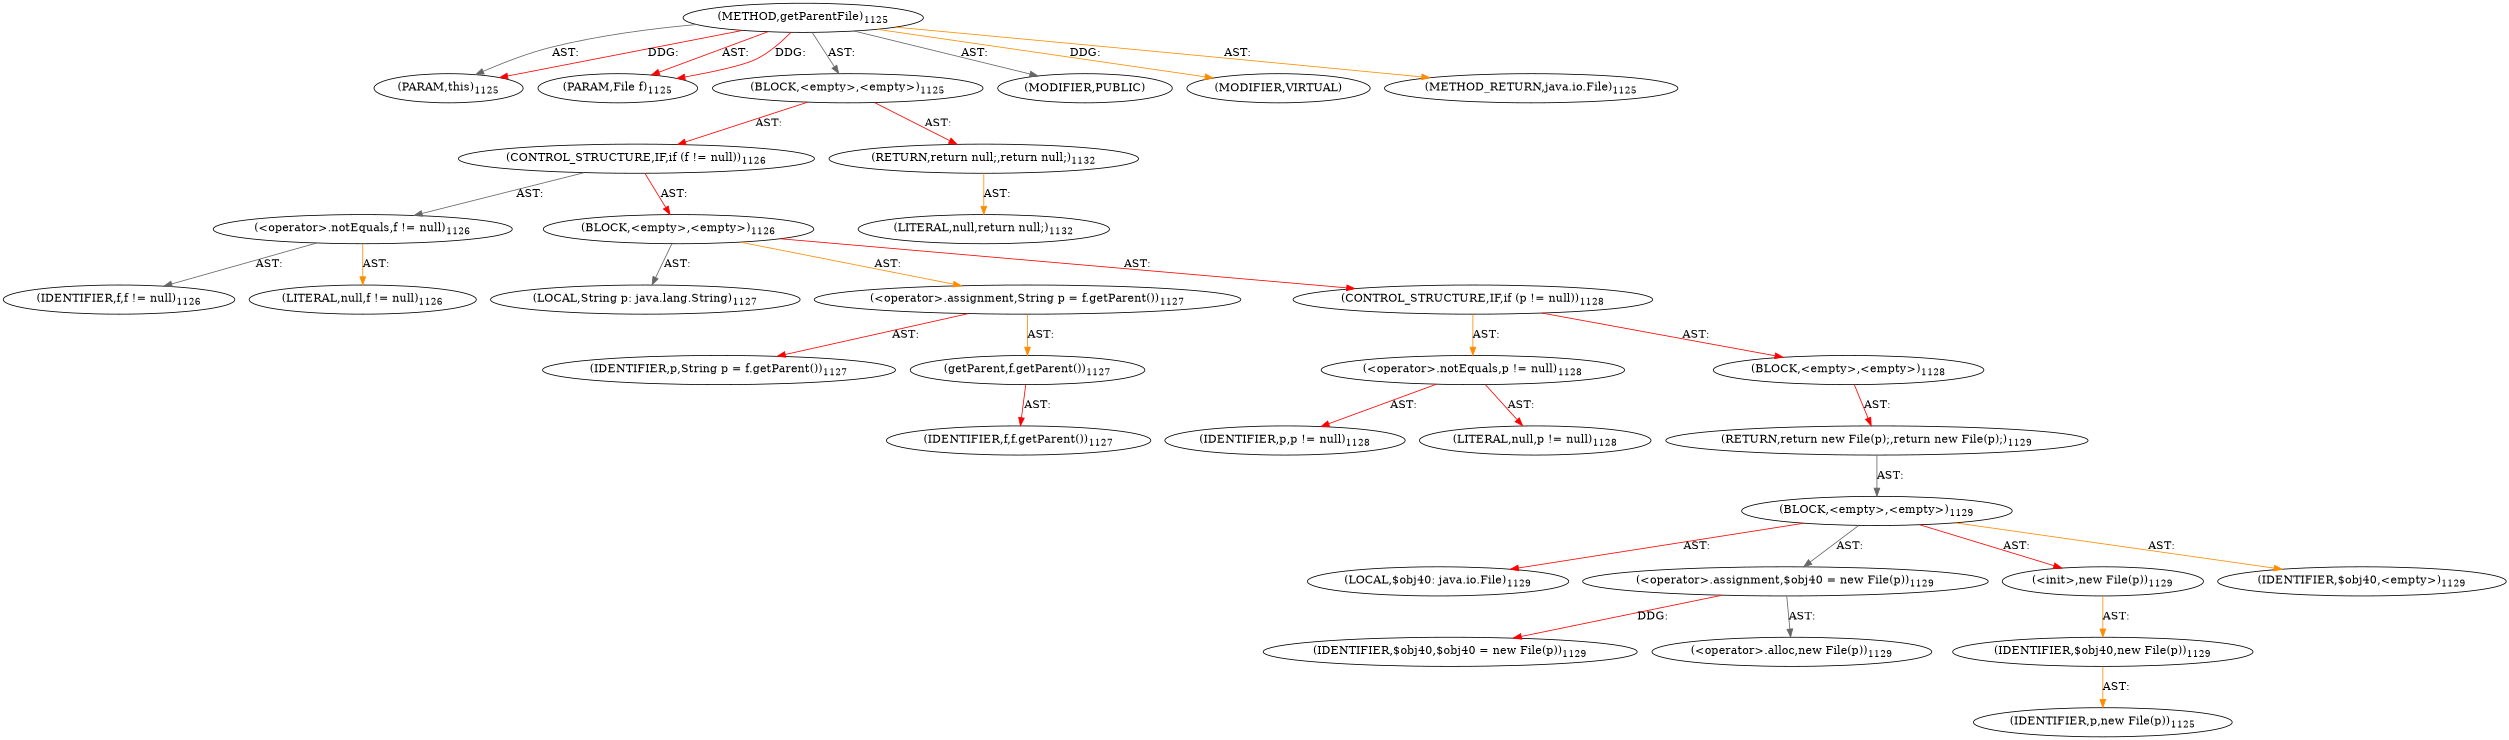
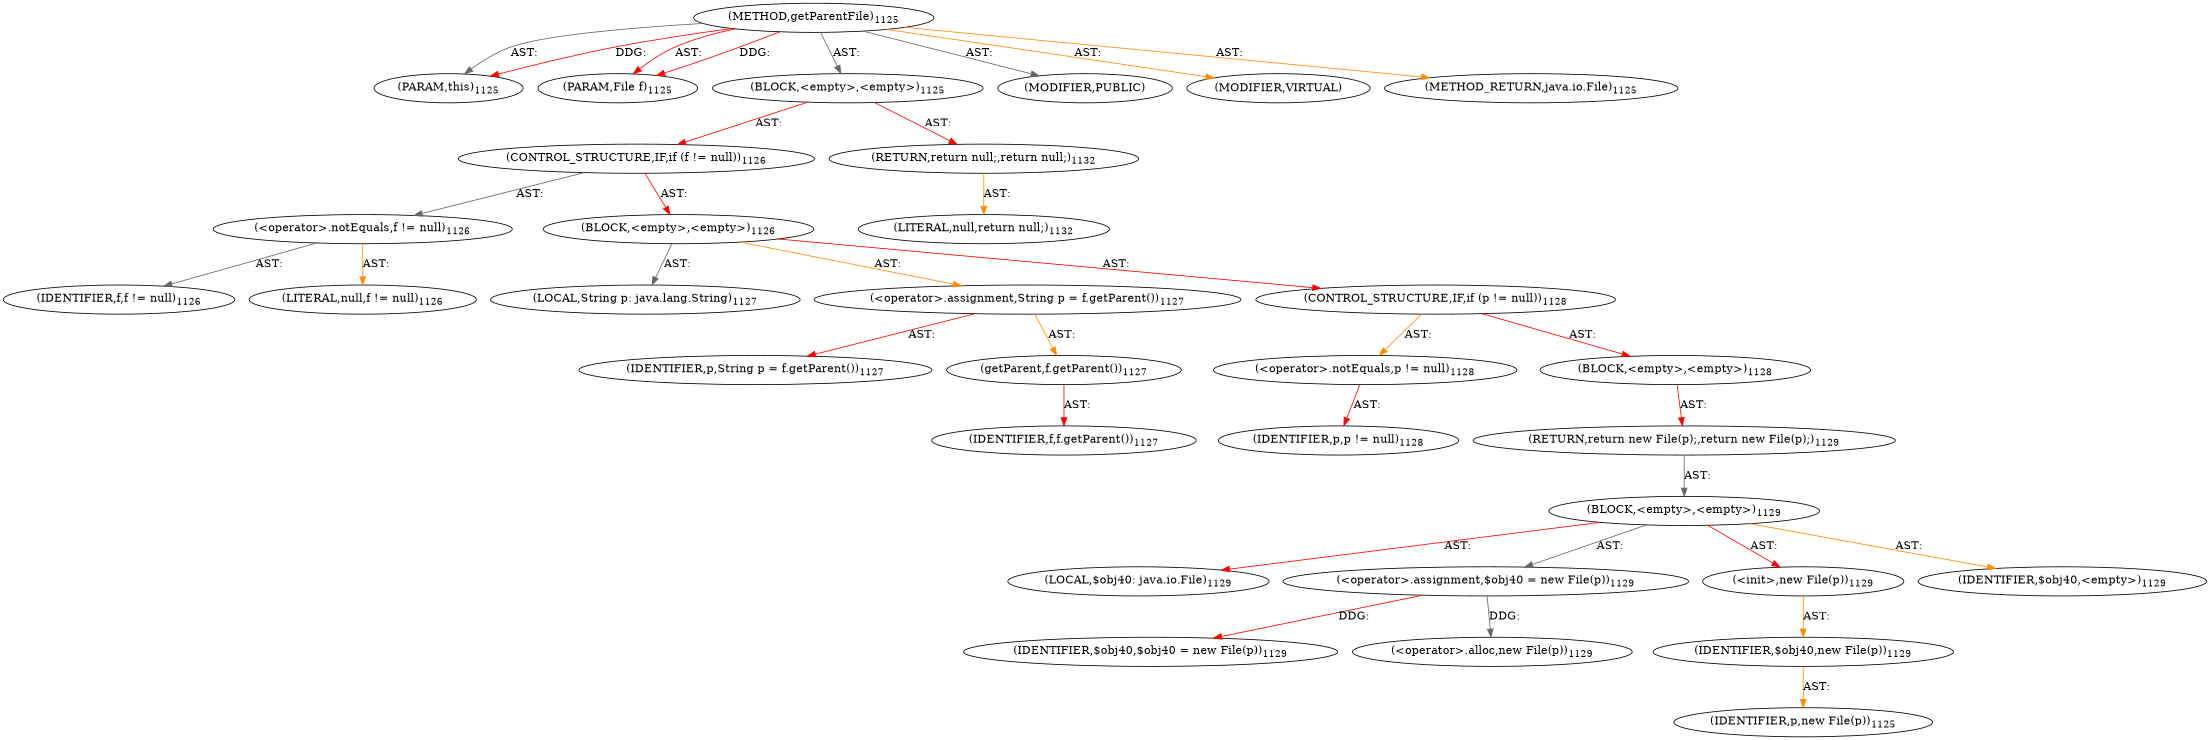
edge "(METHOD,getParentFile)" -> "(MODIFIER,VIRTUAL)": label "DDG: " -> "AST: "
node "(LITERAL,null,p != null)": removed
edge "(<operator>.assignment,$obj40 = new File(p))" -> "(<operator>.alloc,new File(p))": label "AST: " -> "DDG: "
